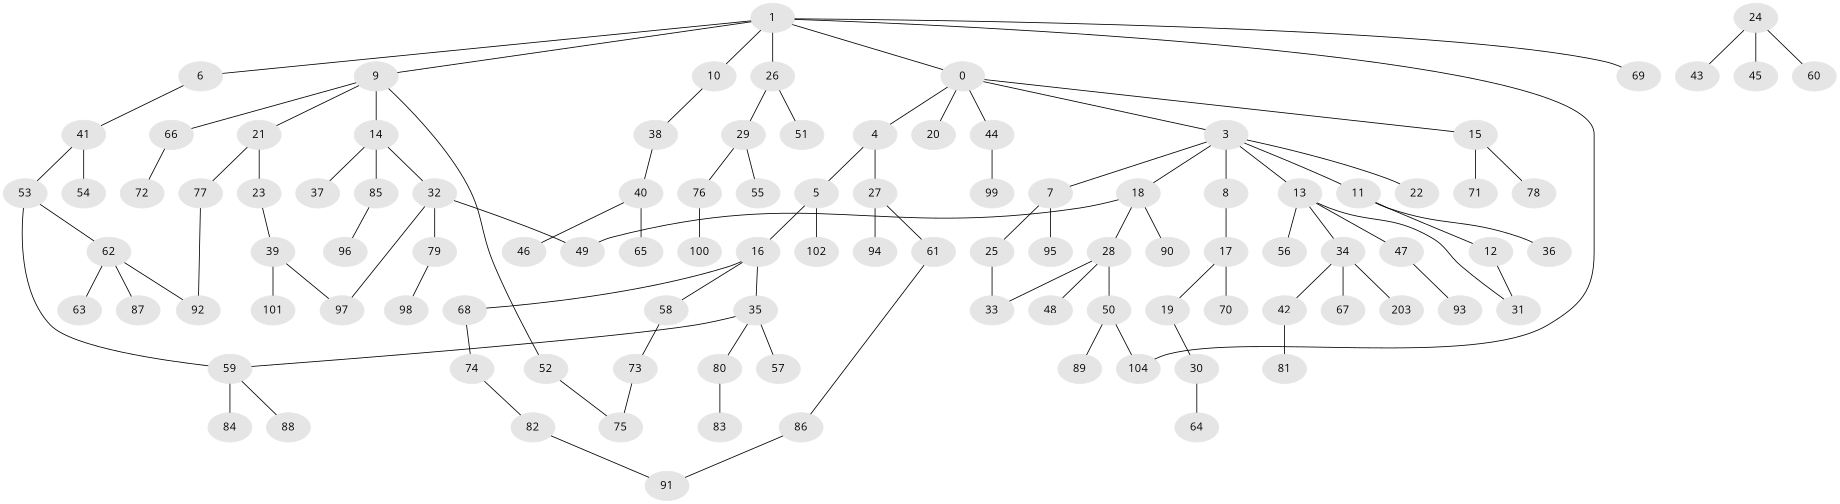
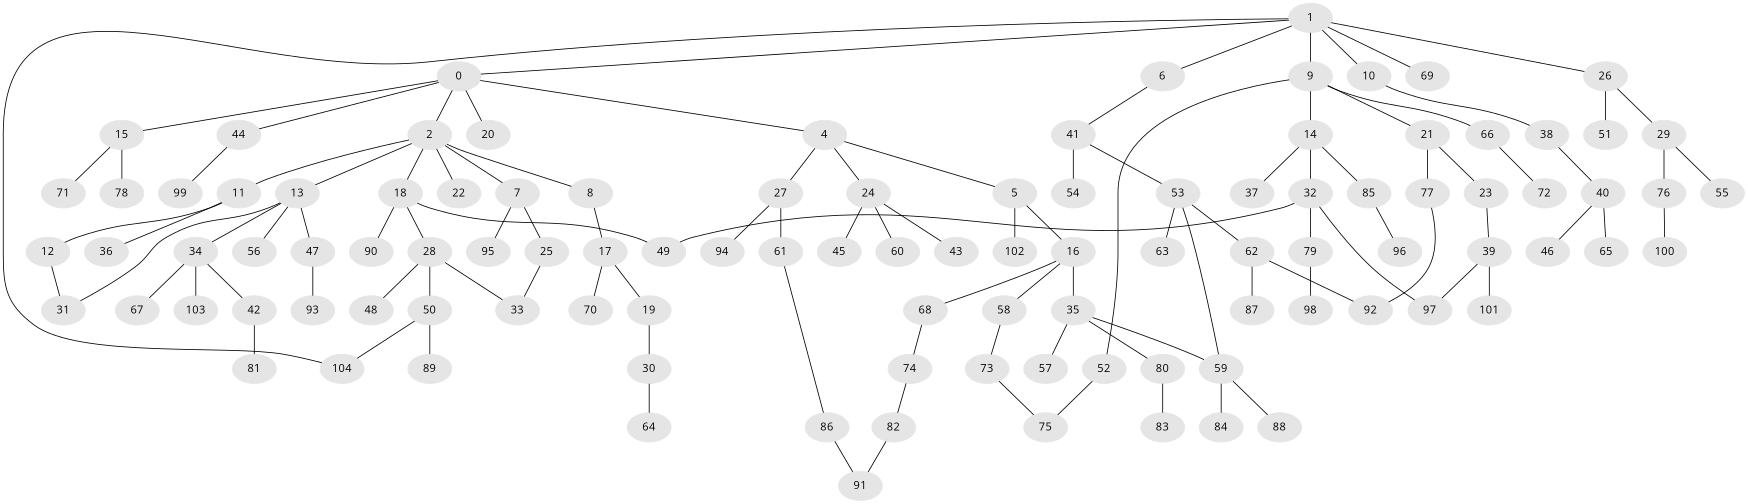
node "3": label "3" -> "2"
edge "4" -- "24": added
edge "62" -- "63": now "53" -- "63"
node "203": label "203" -> "103"
